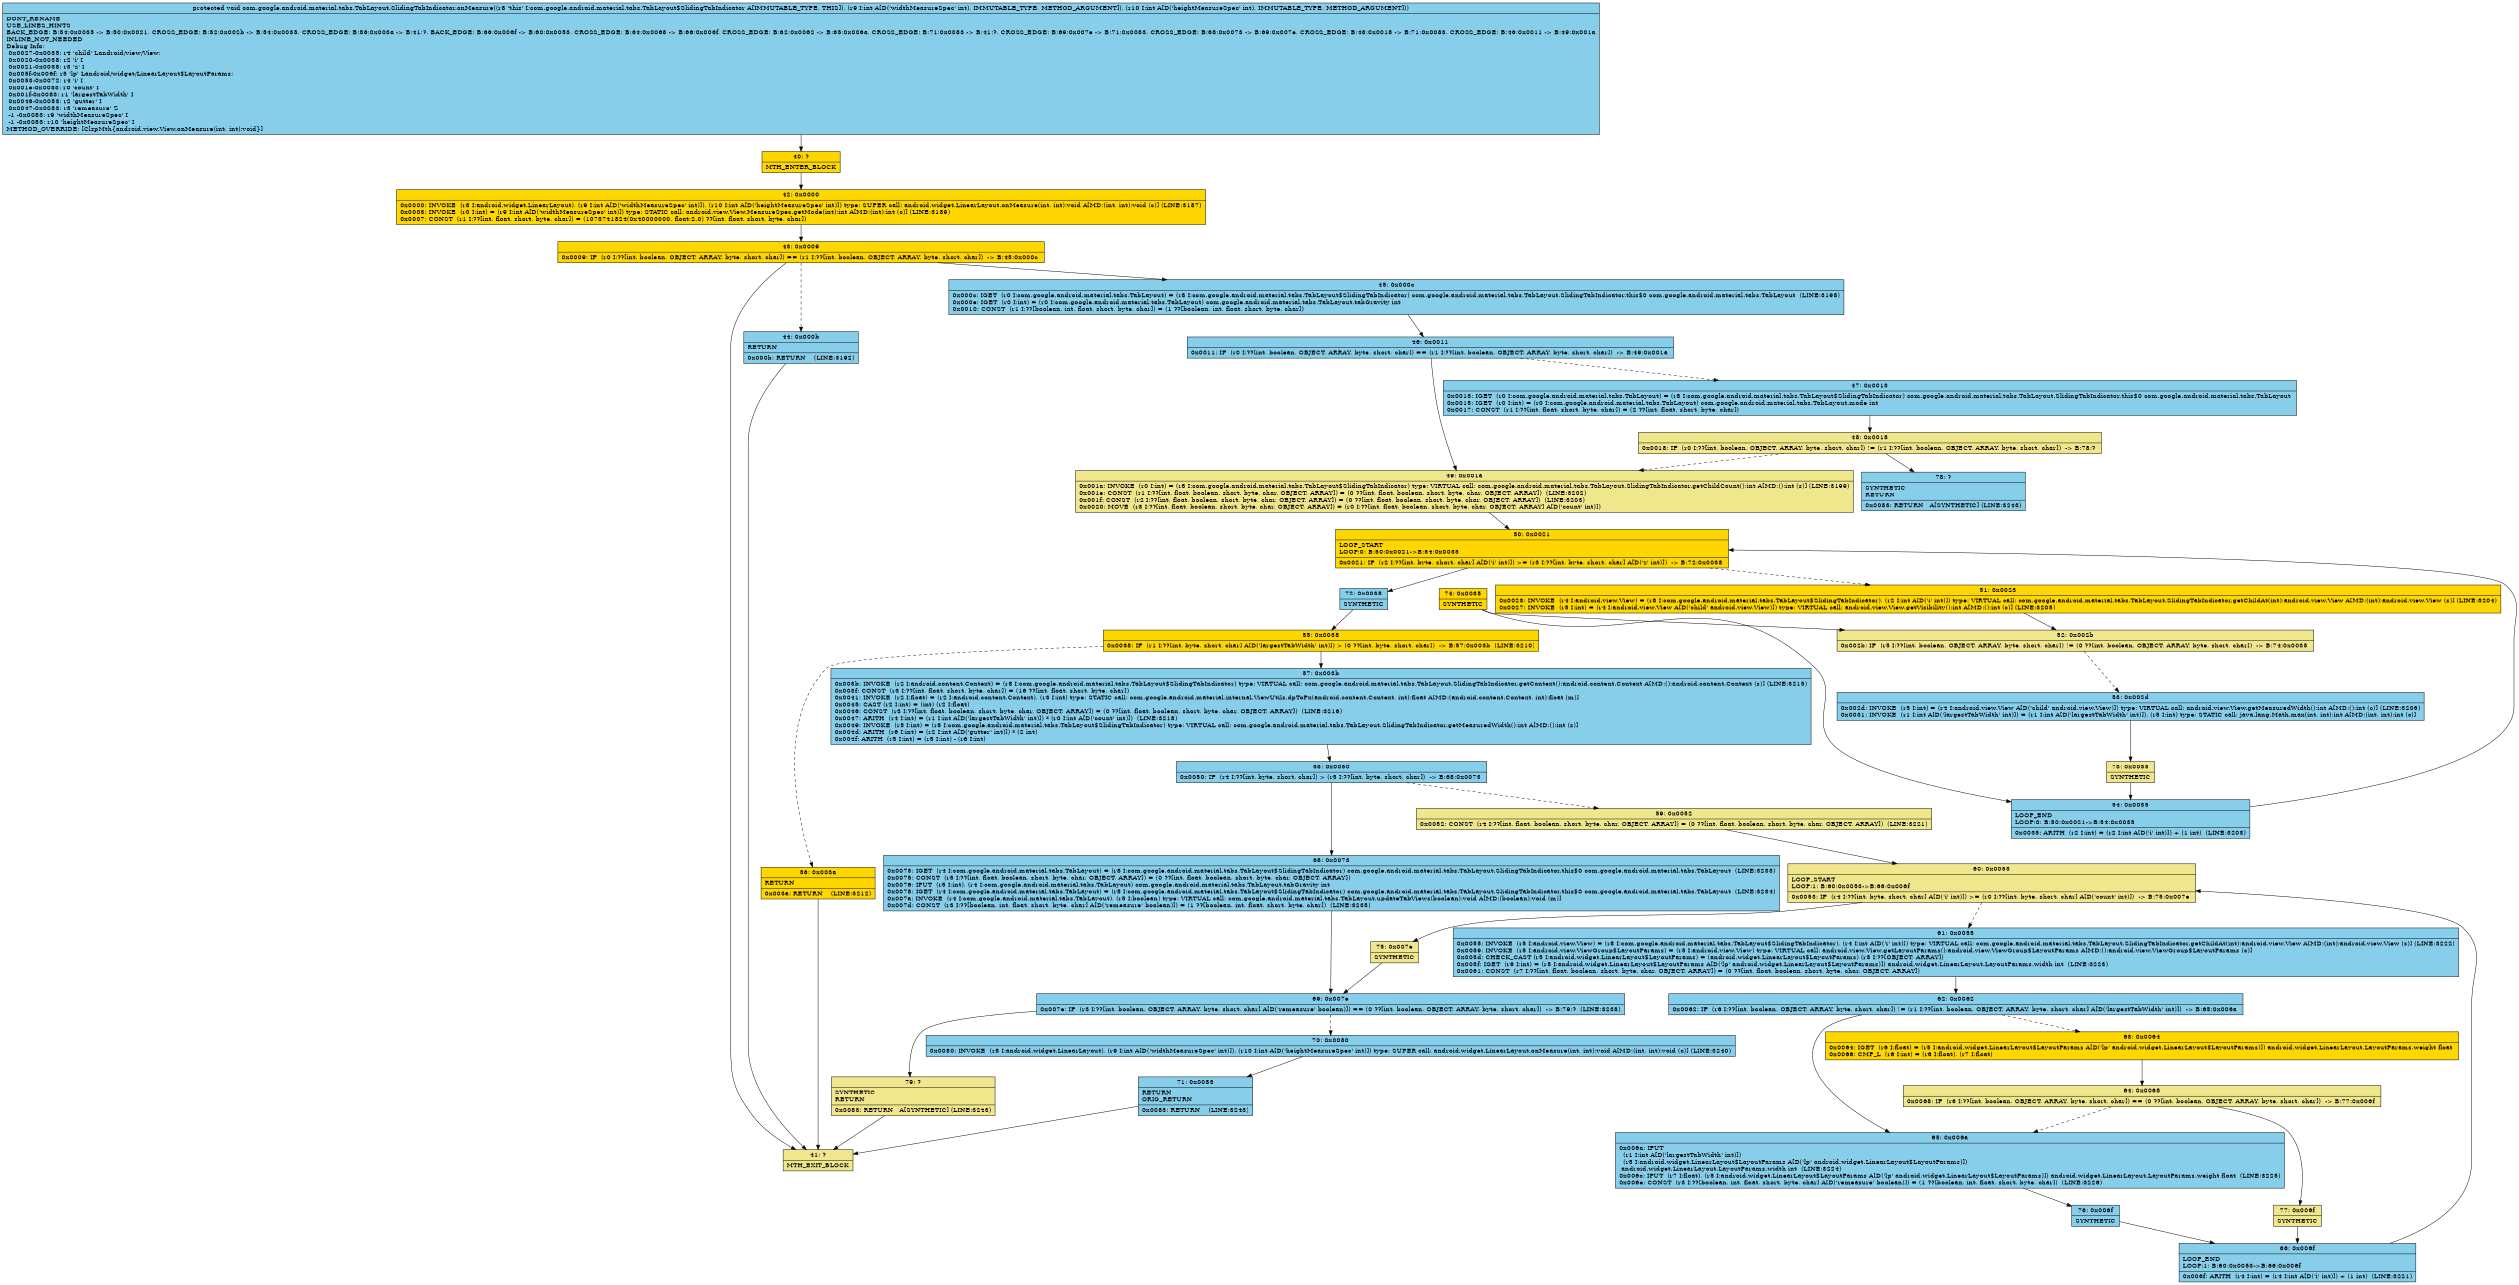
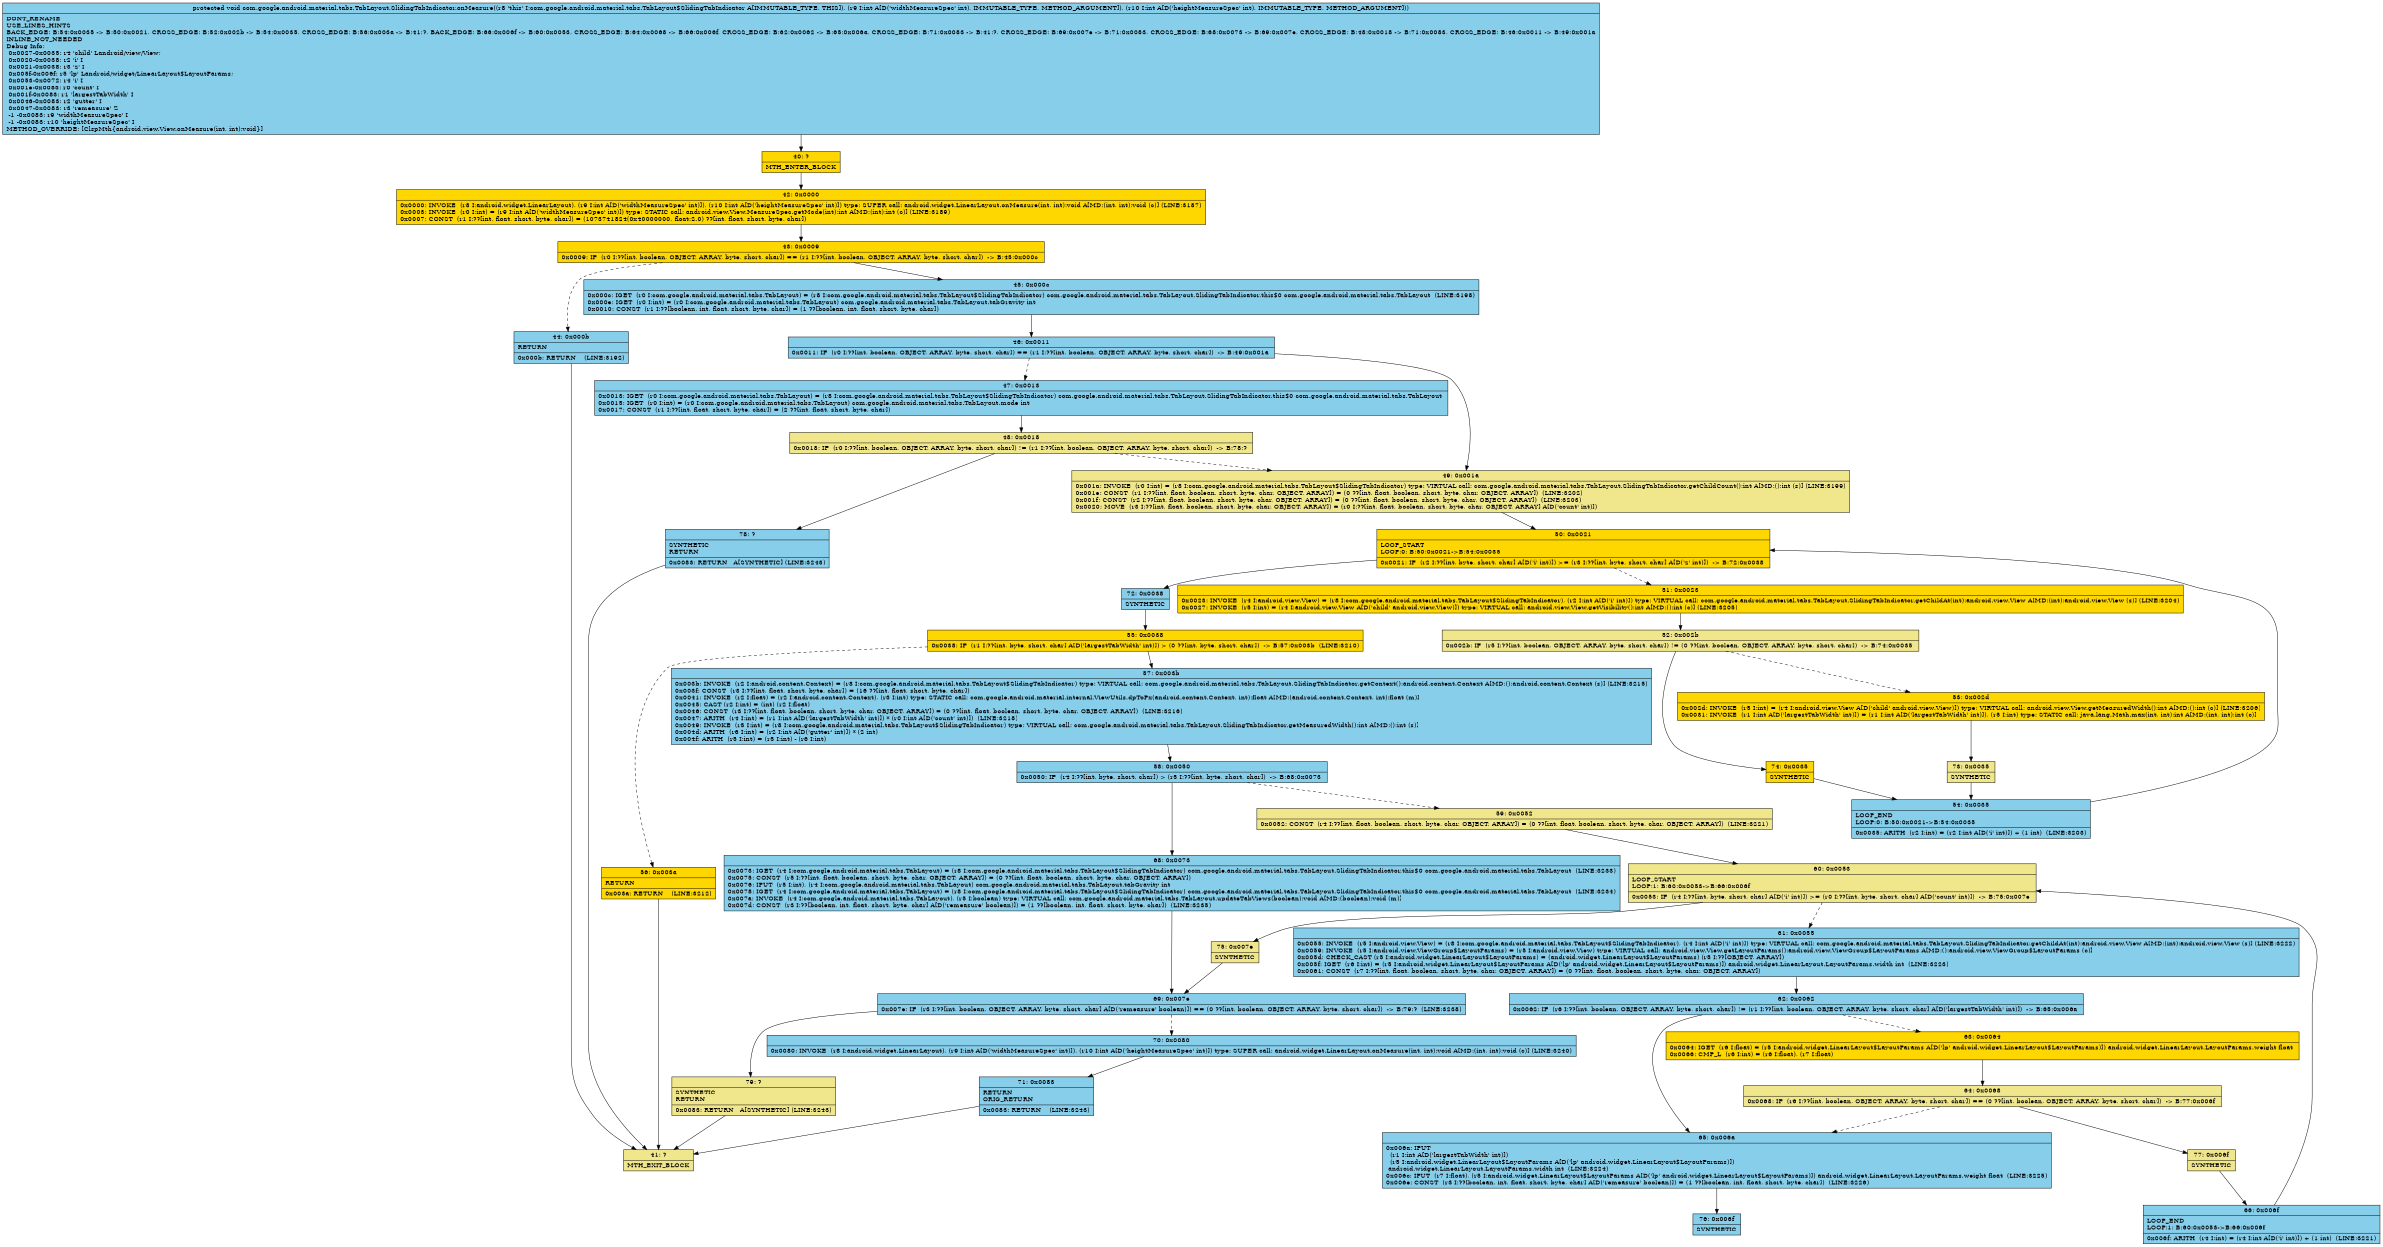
edge "74: 0x0035" -> "52: 0x002b": reversed
node "53: 0x002d": fillcolor skyblue -> gold
edge "43: 0x0009" -> "41: ?": now "78: ?" -> "41: ?"
edge "76: 0x006f" -> "66: 0x006f": removed
